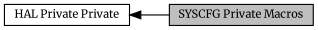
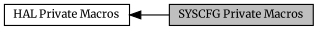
node "HAL Private Private": label "HAL Private Private" -> "HAL Private Macros"
